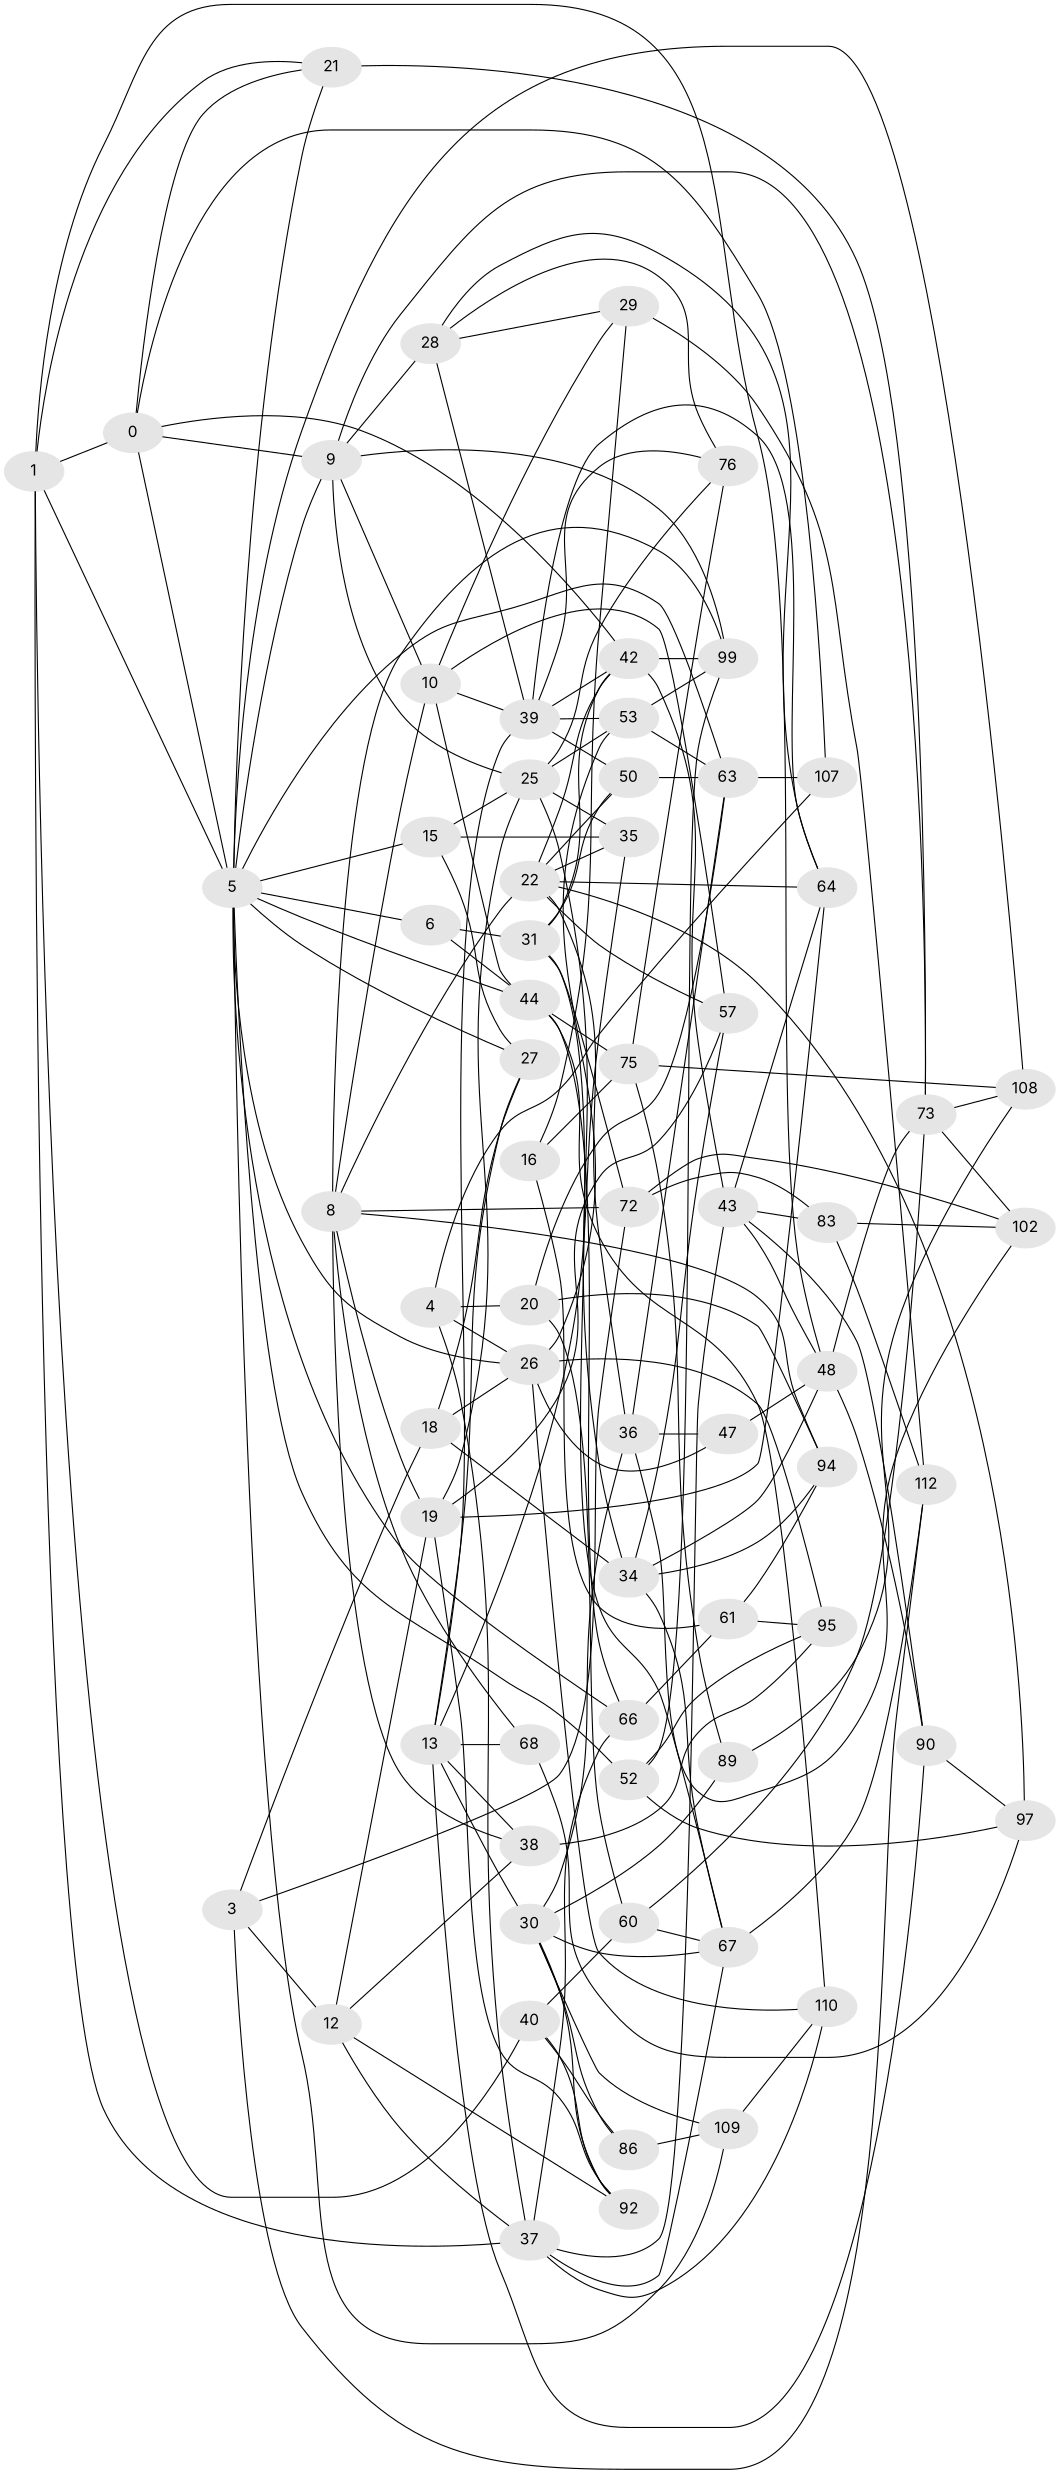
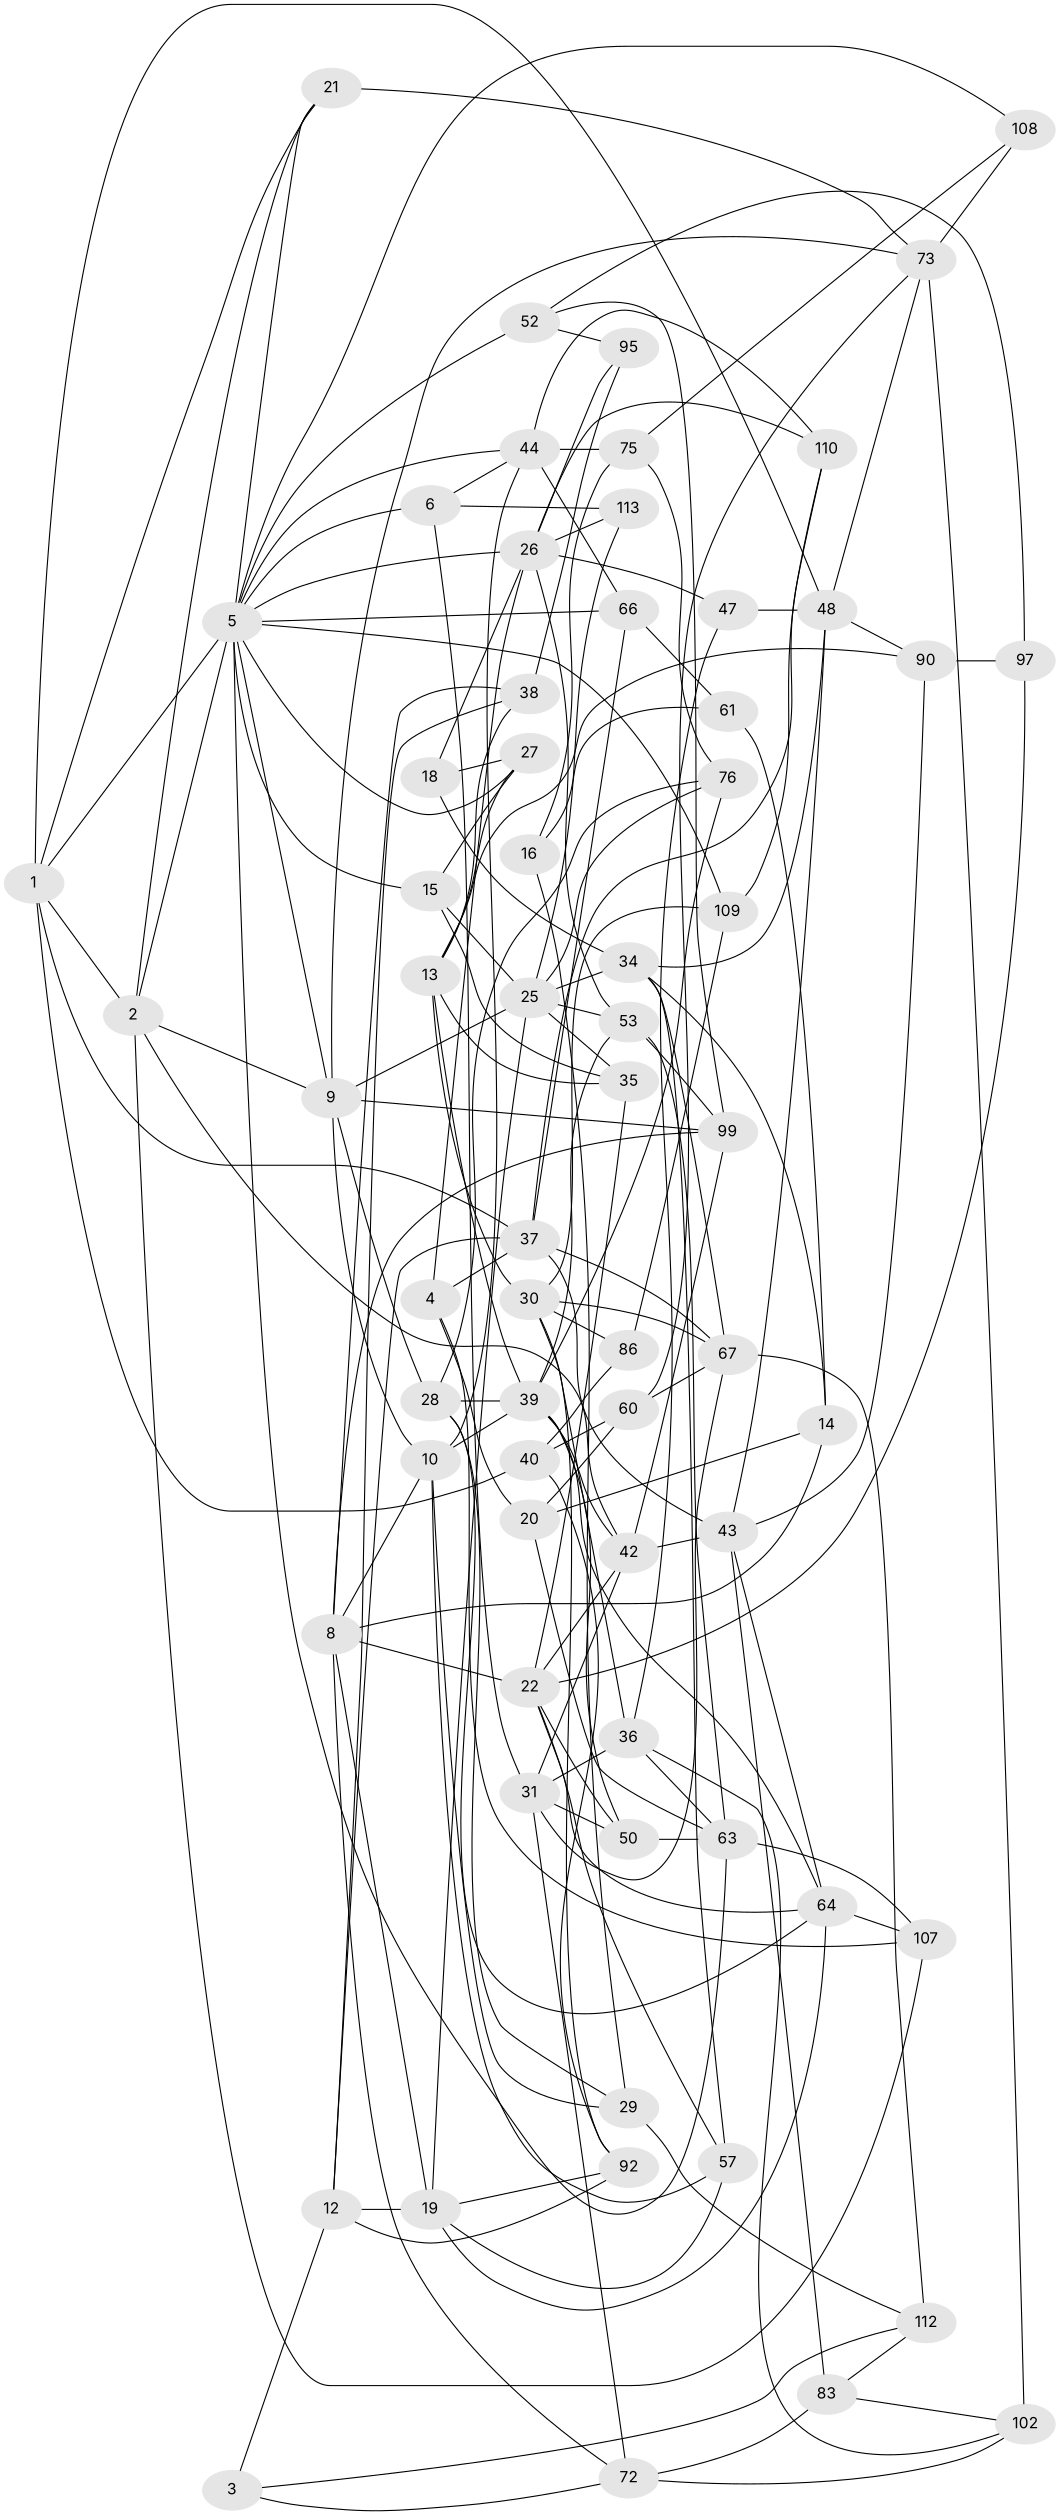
node "0": label "0" -> "2"
node "113": added
edge "22" -- "36": now "31" -- "36"
node "94": label "94" -> "14"
edge "61" -- "95": removed
edge "18" -- "3": removed
node "68": removed
node "89": removed
edge "64" -- "107": added
